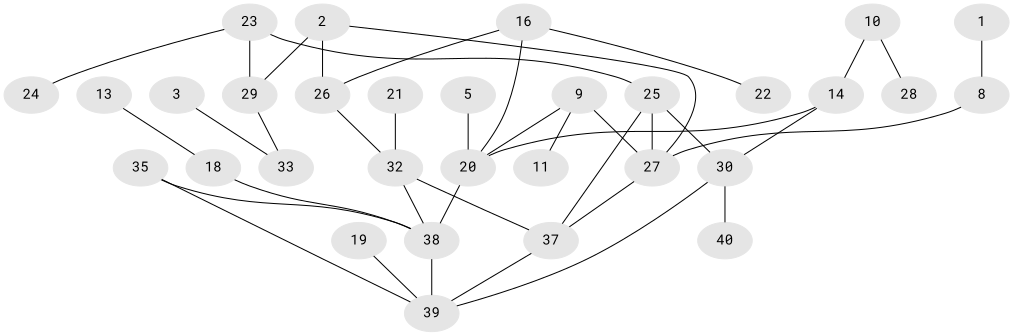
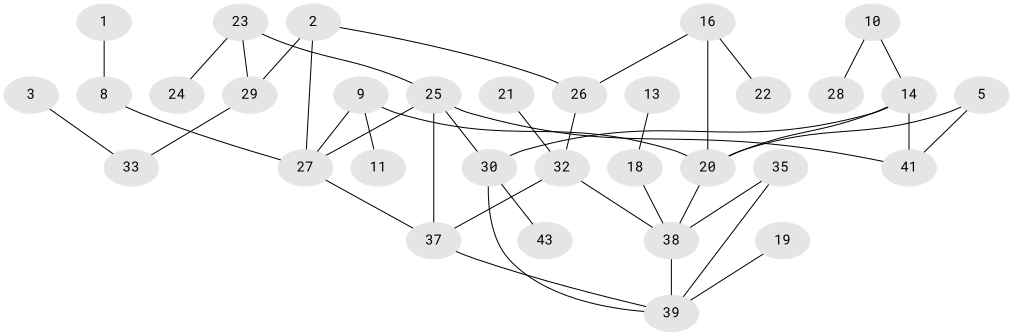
node "41": added
node "40": label "40" -> "43"
